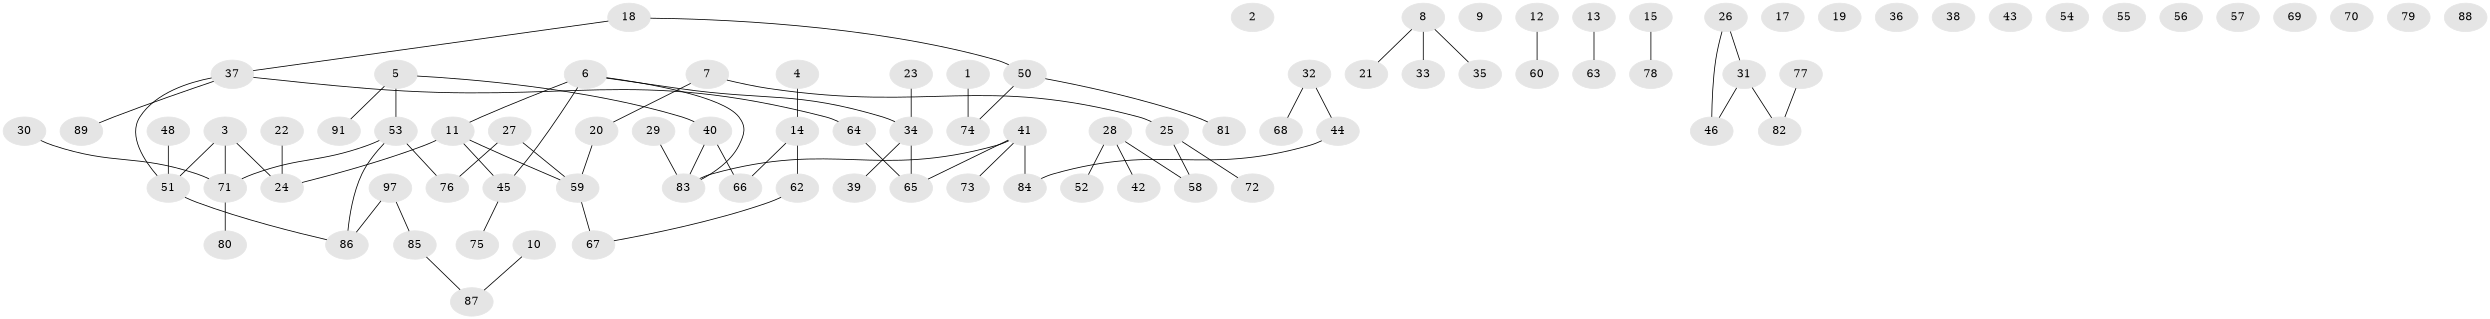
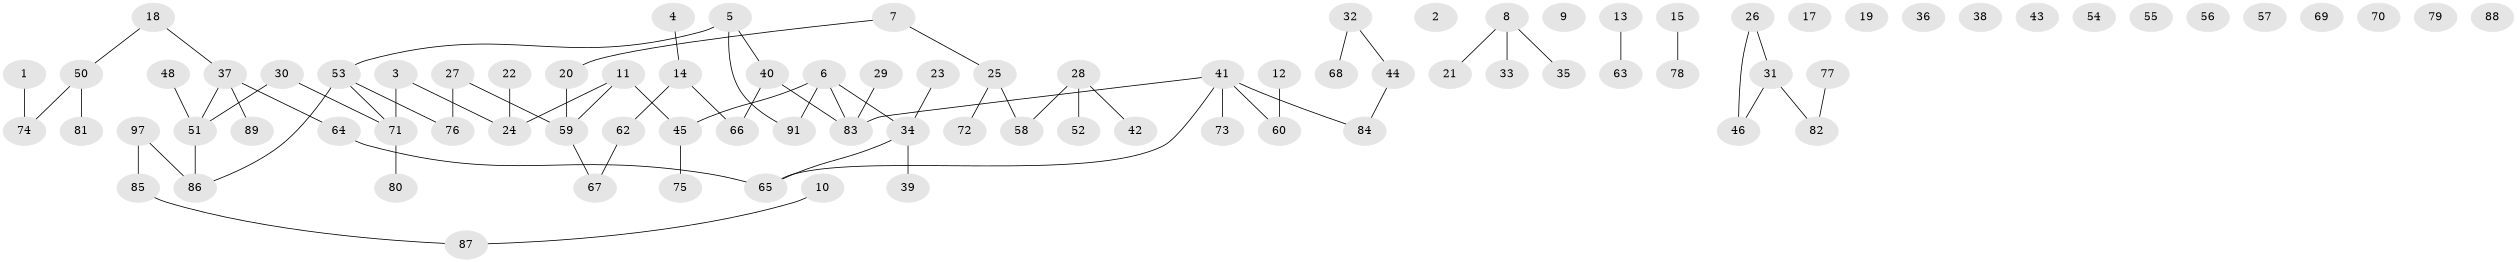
edge "6" -- "11": now "6" -- "91"
edge "41" -- "60": added
edge "3" -- "51": now "30" -- "51"
